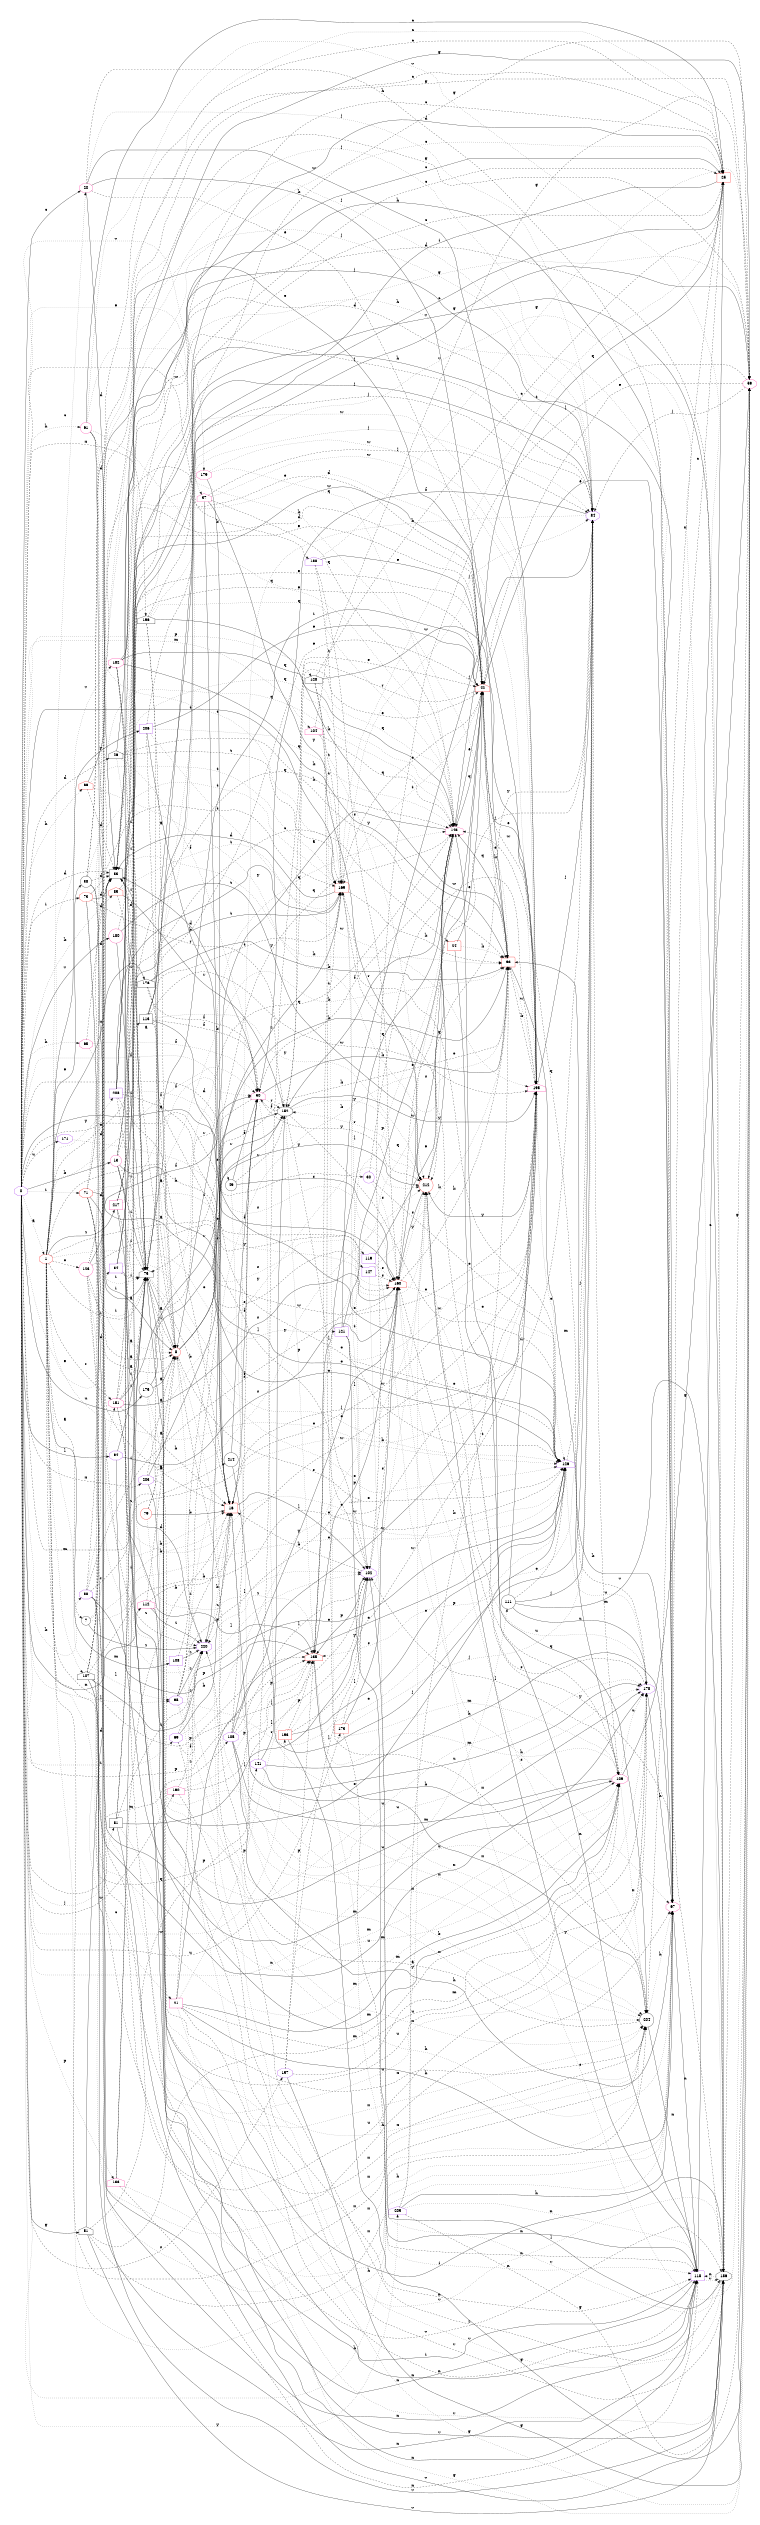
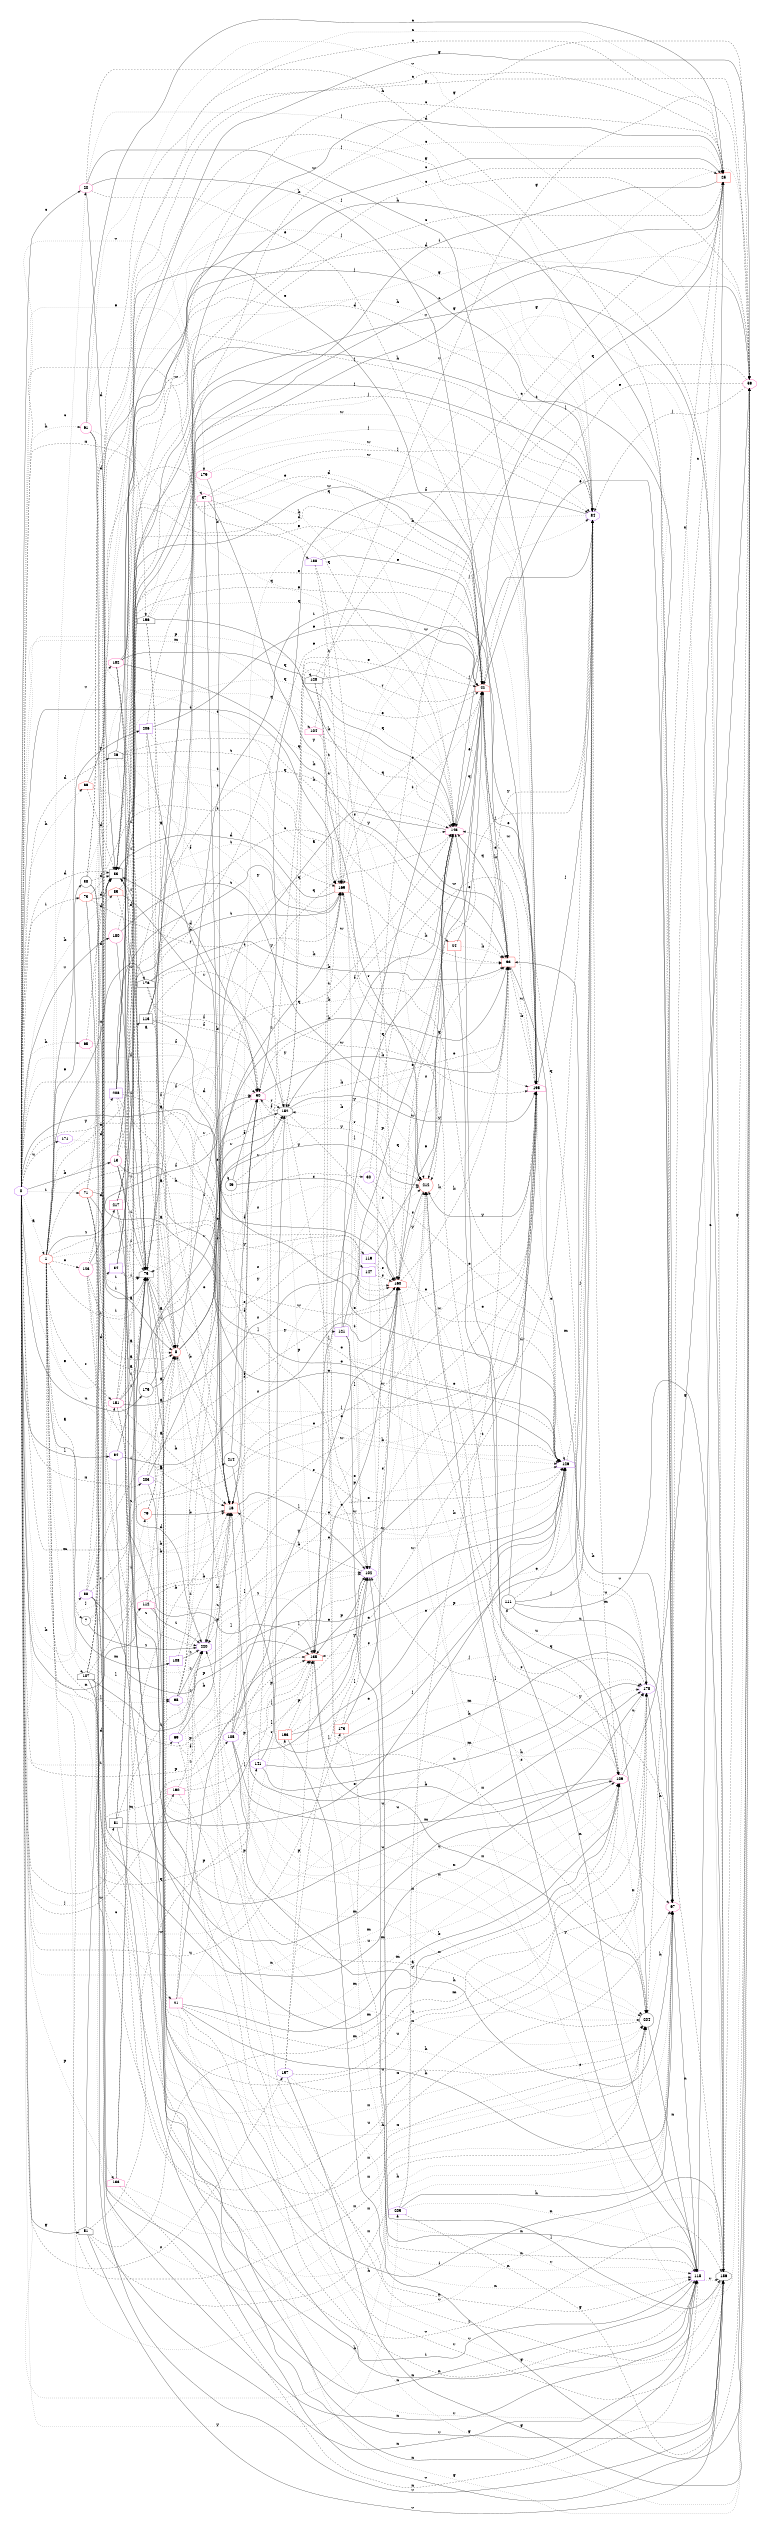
edge "0" -> "79": added, label "j"
edge "186" -> "118": now "157" -> "118"
